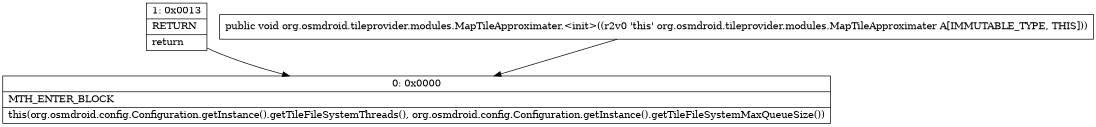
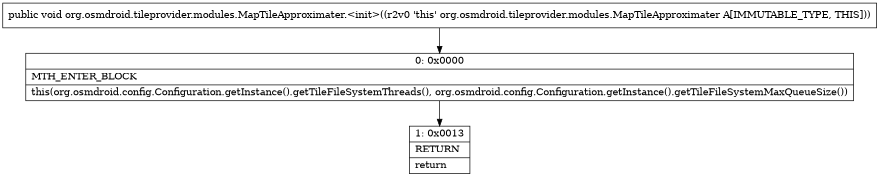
edge "1: 0x0013" -> "0: 0x0000": reversed
